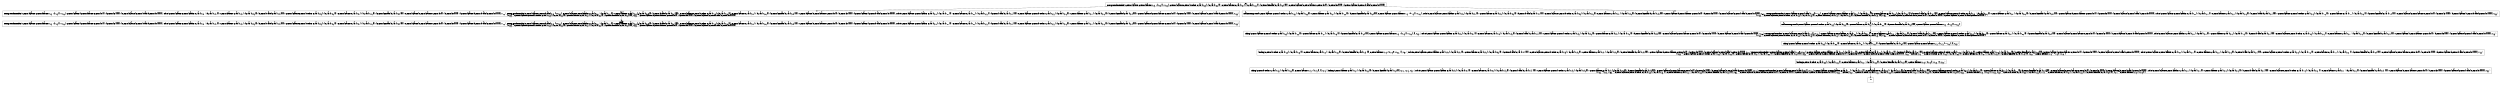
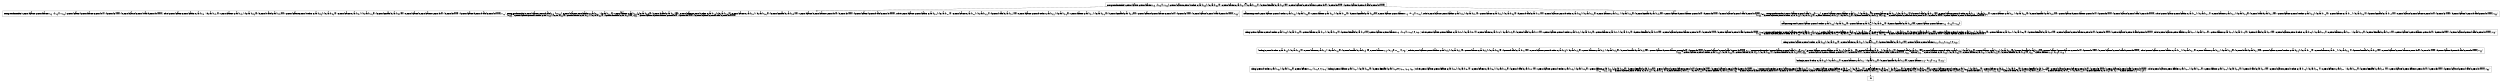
node "Leaf": removed
